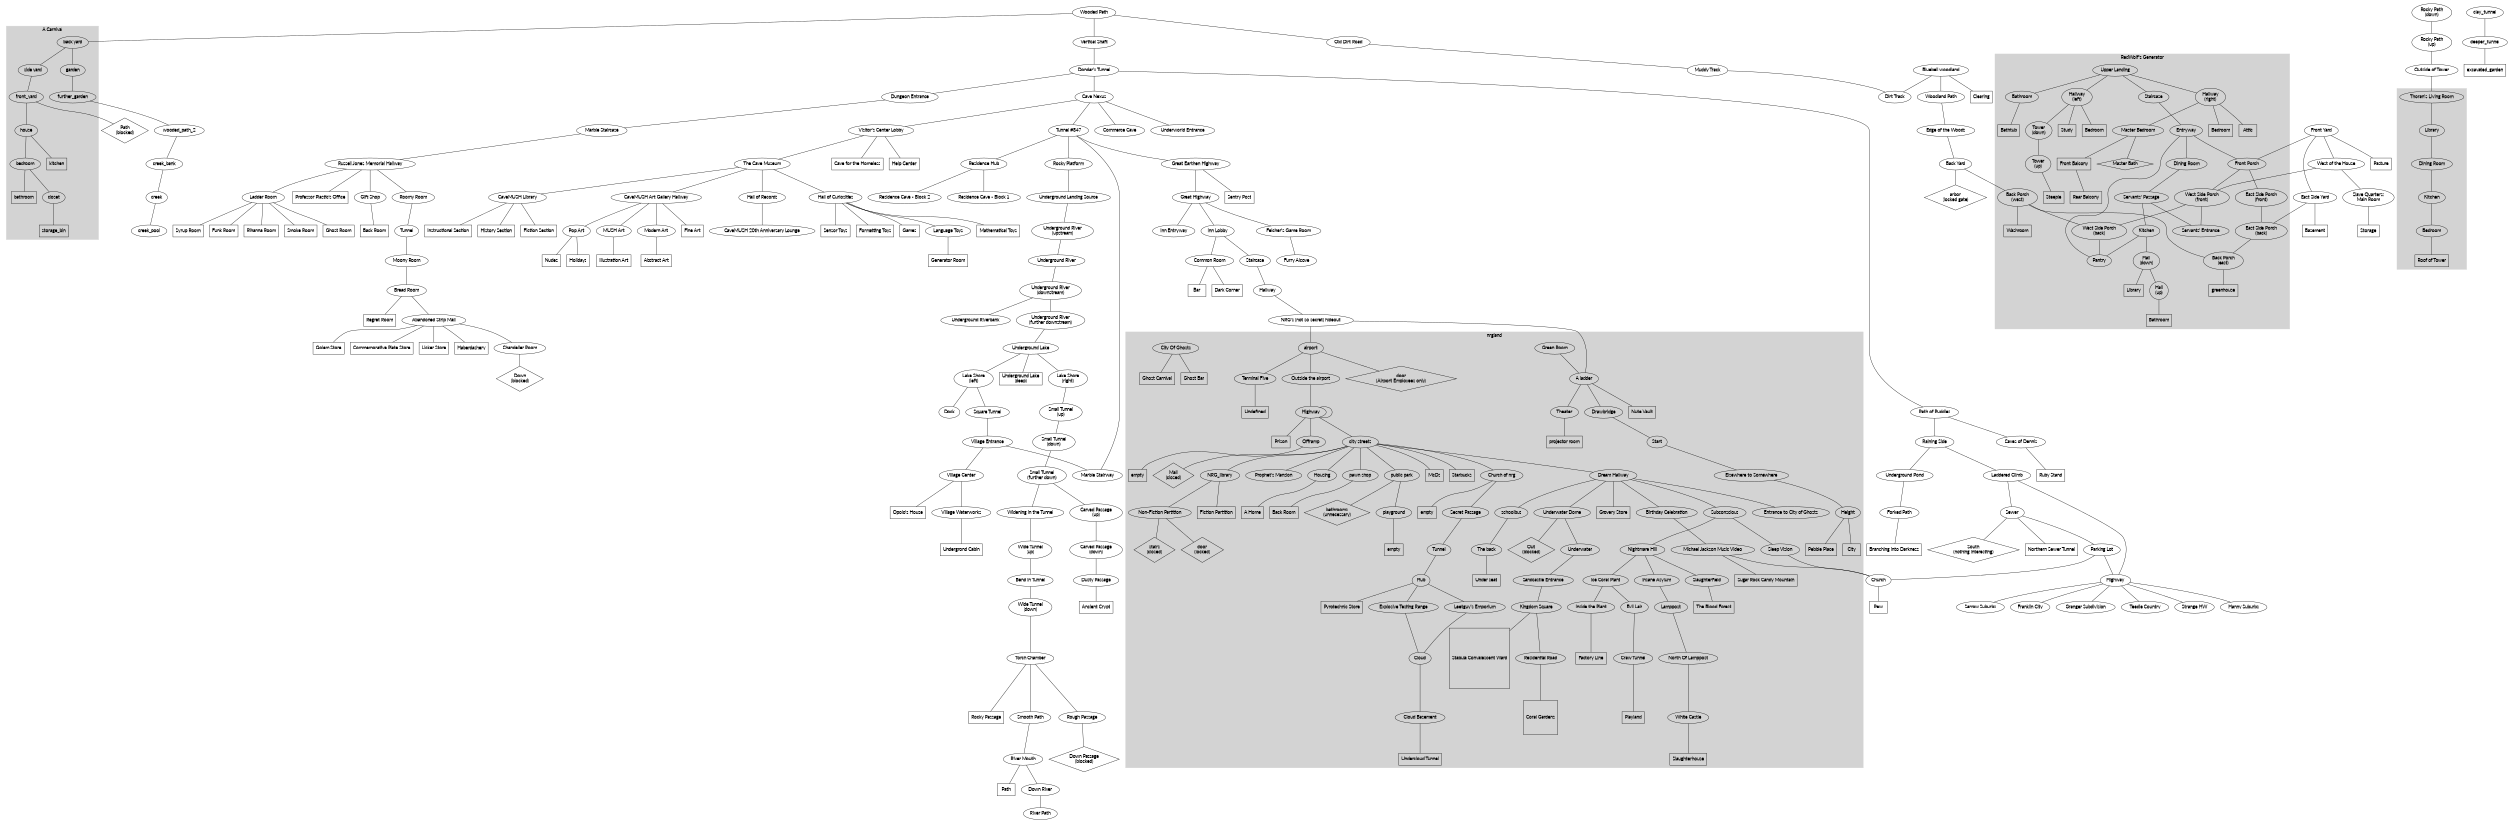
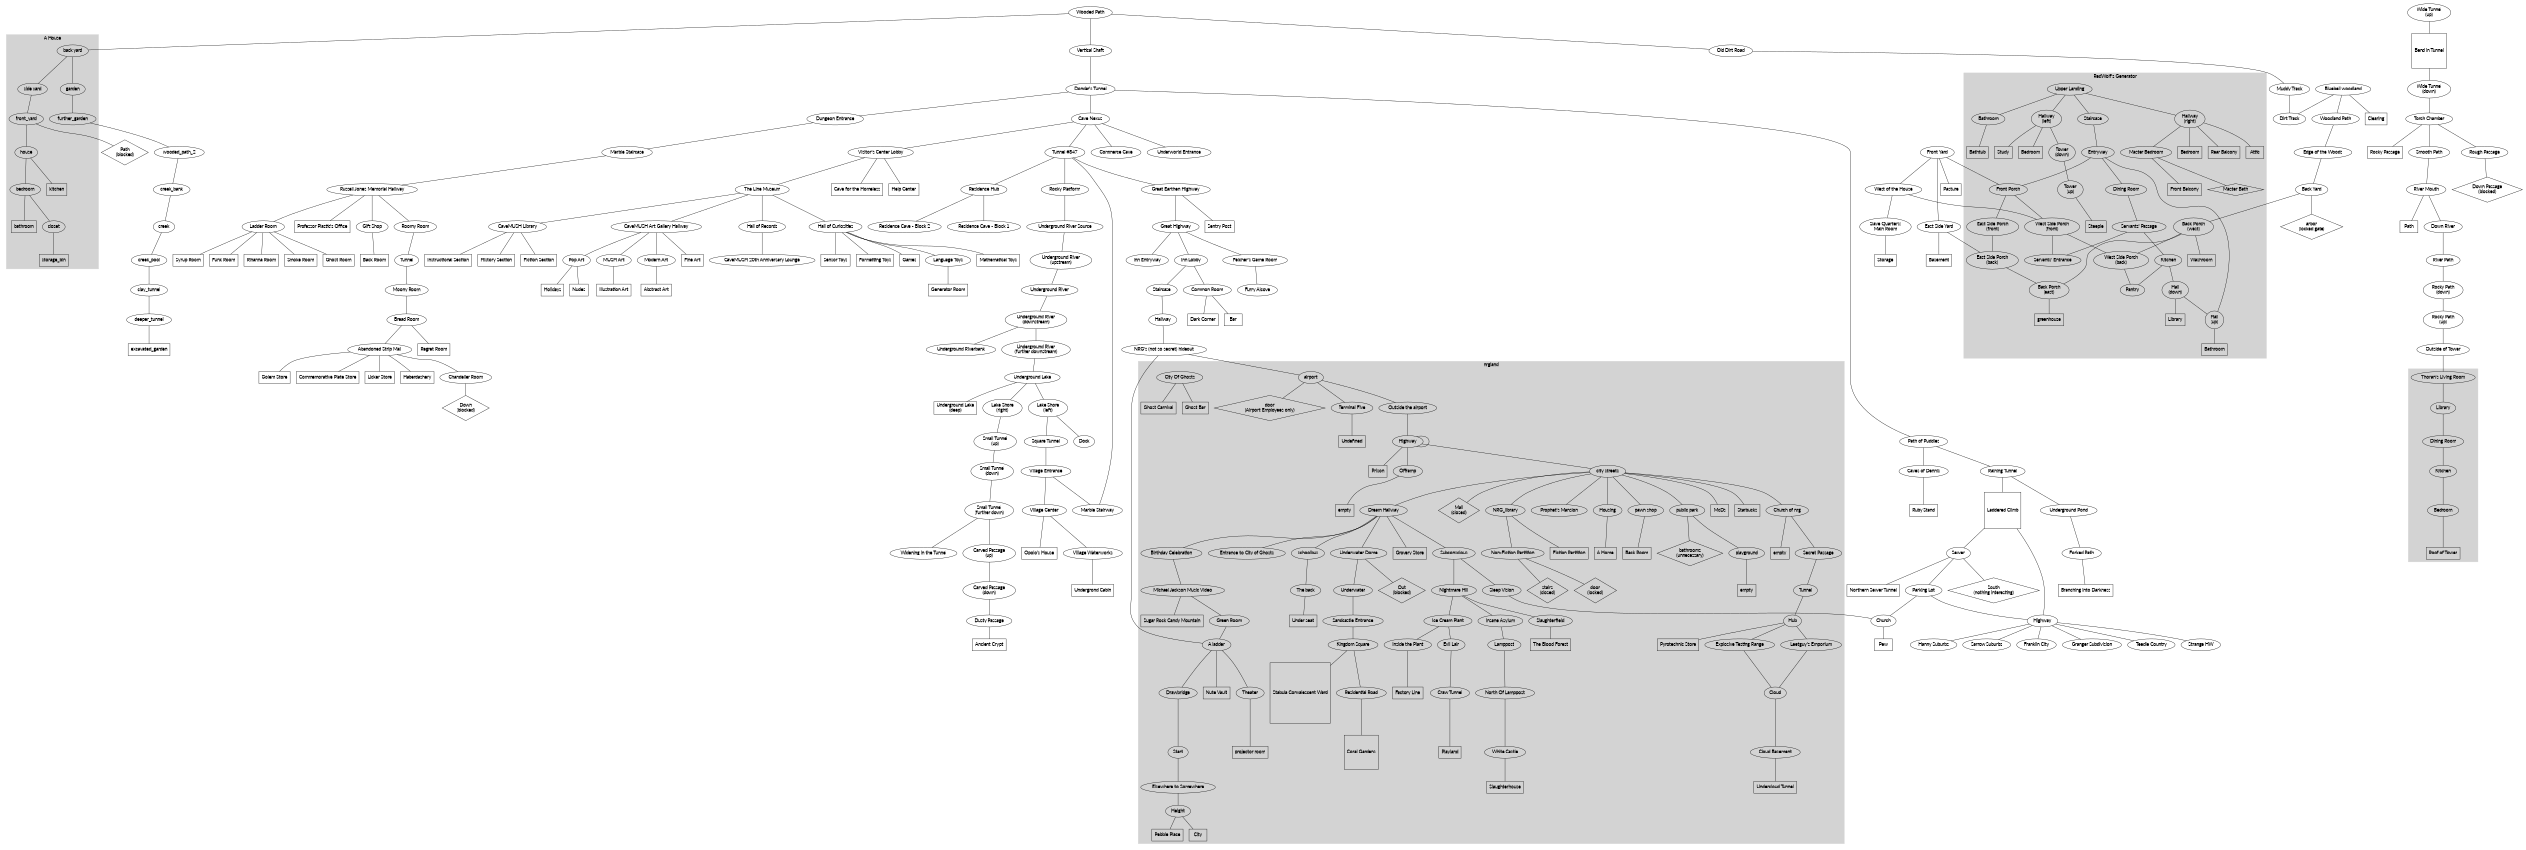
cluster "A Carnival": label "A Carnival" -> "A House"
node "The Cave Museum": label "The Cave Museum" -> "The Line Museum"
edge "Front Balcony" -- "Rear Balcony": now "Hallway (right)" -- "Rear Balcony"
edge "Entryway" -- "Pantry": now "Entryway" -- "Hall (up)"
node "Underground Landing Source": label "Underground Landing Source" -> "Underground River Source"
edge "River Path" -- "Rocky Path (down)": added
edge "creek_pool" -- "clay_tunnel": added
node "Raining Side": label "Raining Side" -> "Raining Tunnel"
node "Laddered Climb": shape ellipse -> square
edge "Widening in the Tunnel" -- "Wide Tunnel (up)": removed
edge "Michael Jackson Music Video" -- "Church": now "Michael Jackson Music Video" -- "Green Room"
node "Bend in Tunnel": shape ellipse -> square
node "Ice Coral Plant": label "Ice Coral Plant" -> "Ice Cream Plant"
